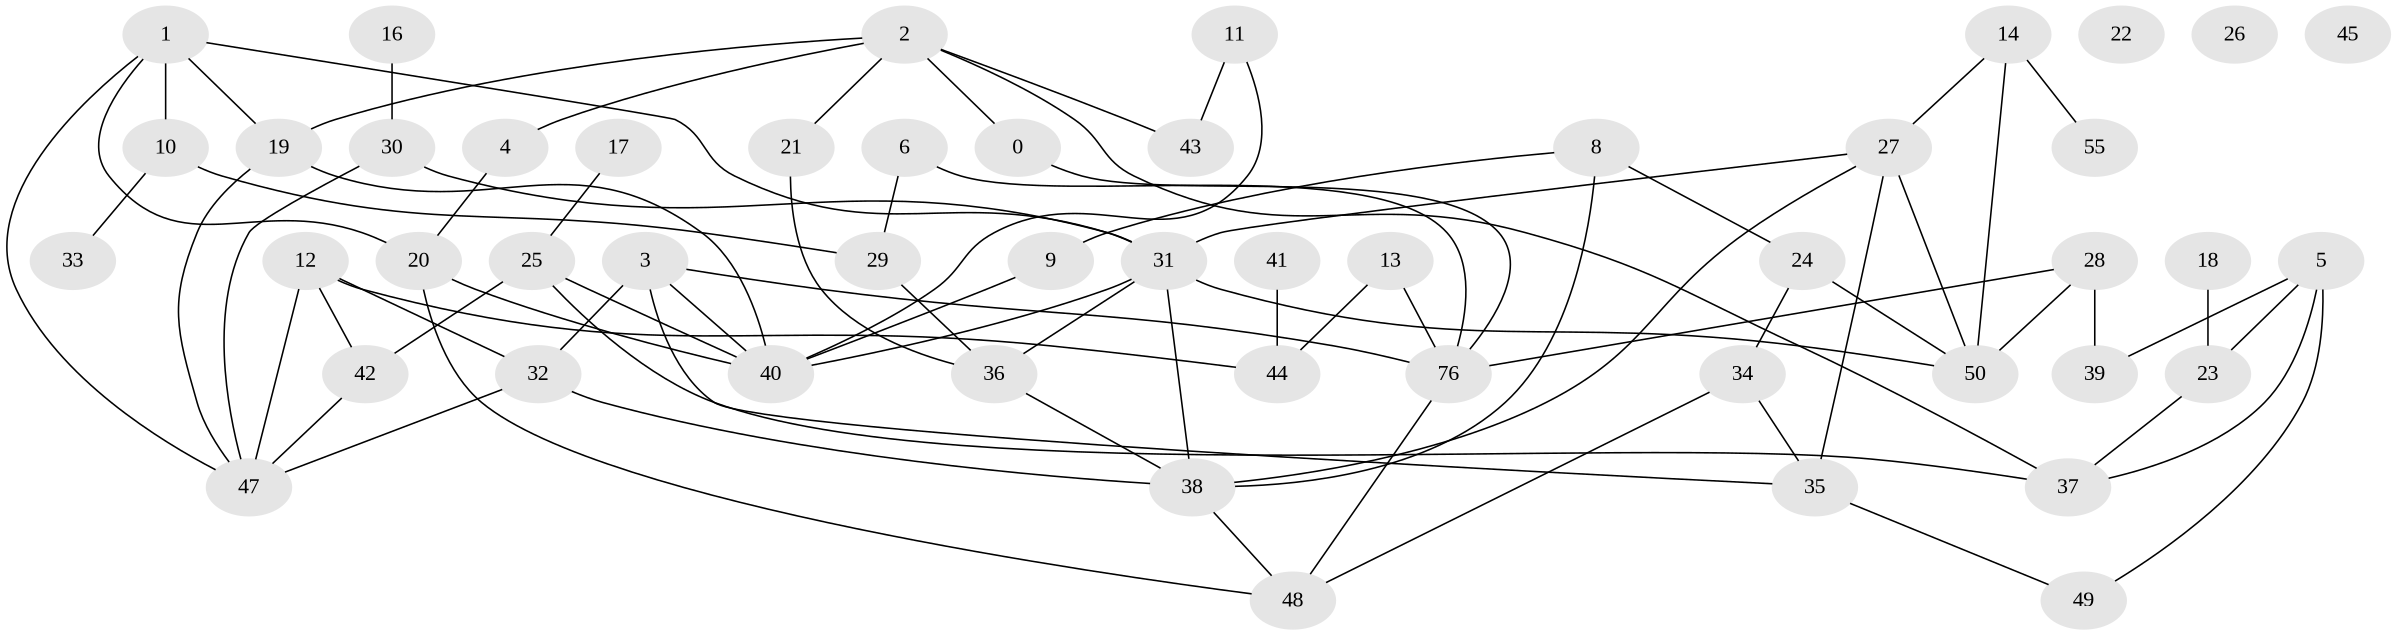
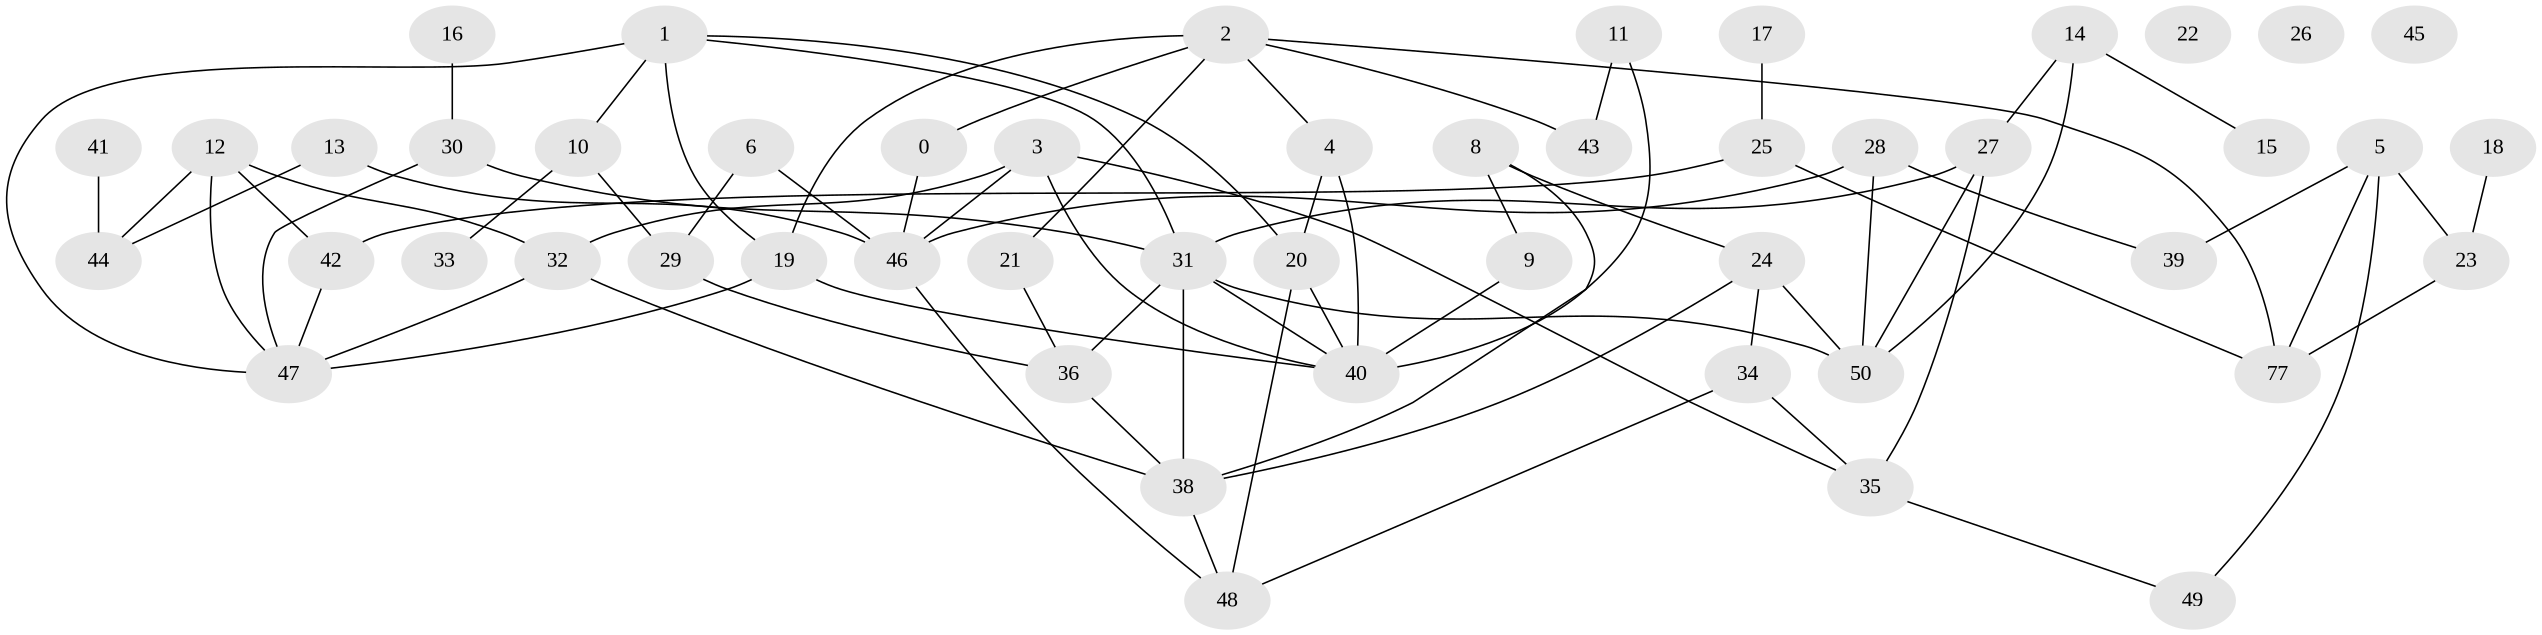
node "55": label "55" -> "15"
edge "25" -- "40": now "4" -- "40"
node "76": label "76" -> "46"
edge "27" -- "38": now "24" -- "38"
node "37": label "37" -> "77"
